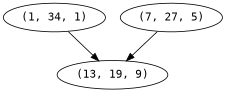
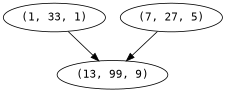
node "(1, 34, 1)": label "(1, 34, 1)" -> "(1, 33, 1)"
node "(13, 19, 9)": label "(13, 19, 9)" -> "(13, 99, 9)"
